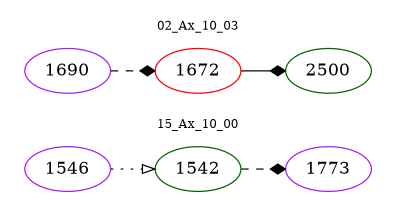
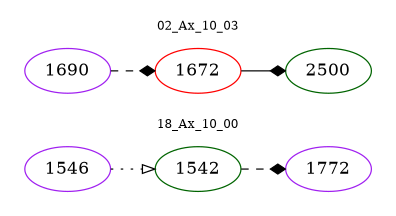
cluster "15_Ax_10_00": label "15_Ax_10_00" -> "18_Ax_10_00"
node "1773": label "1773" -> "1772"
